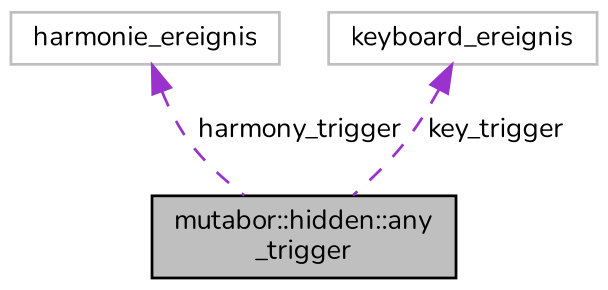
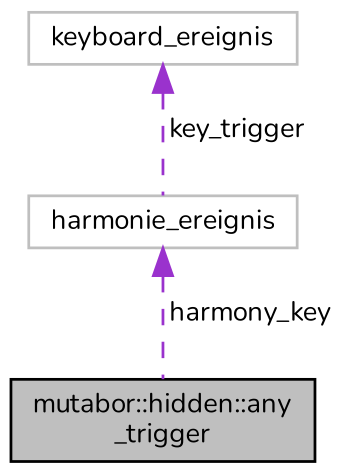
edge "mutabor::hidden::any _trigger" -> "harmonie_ereignis": label " harmony_trigger" -> " harmony_key"
edge "mutabor::hidden::any _trigger" -> "keyboard_ereignis": now "harmonie_ereignis" -> "keyboard_ereignis"
